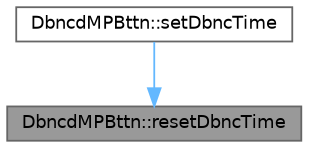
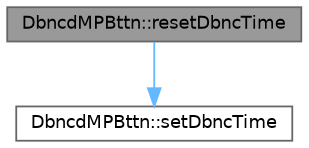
edge "DbncdMPBttn::setDbncTime" -> "DbncdMPBttn::resetDbncTime": reversed
